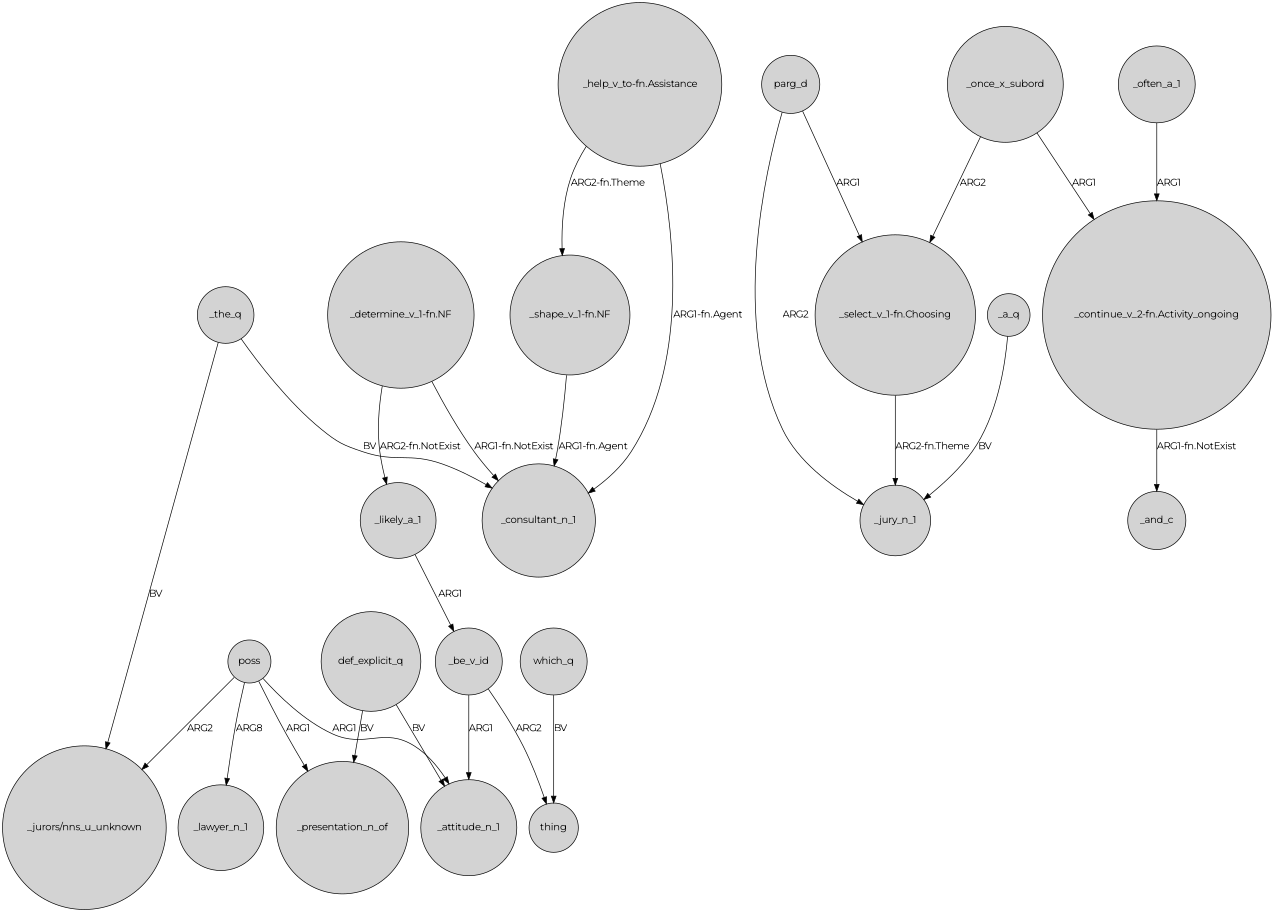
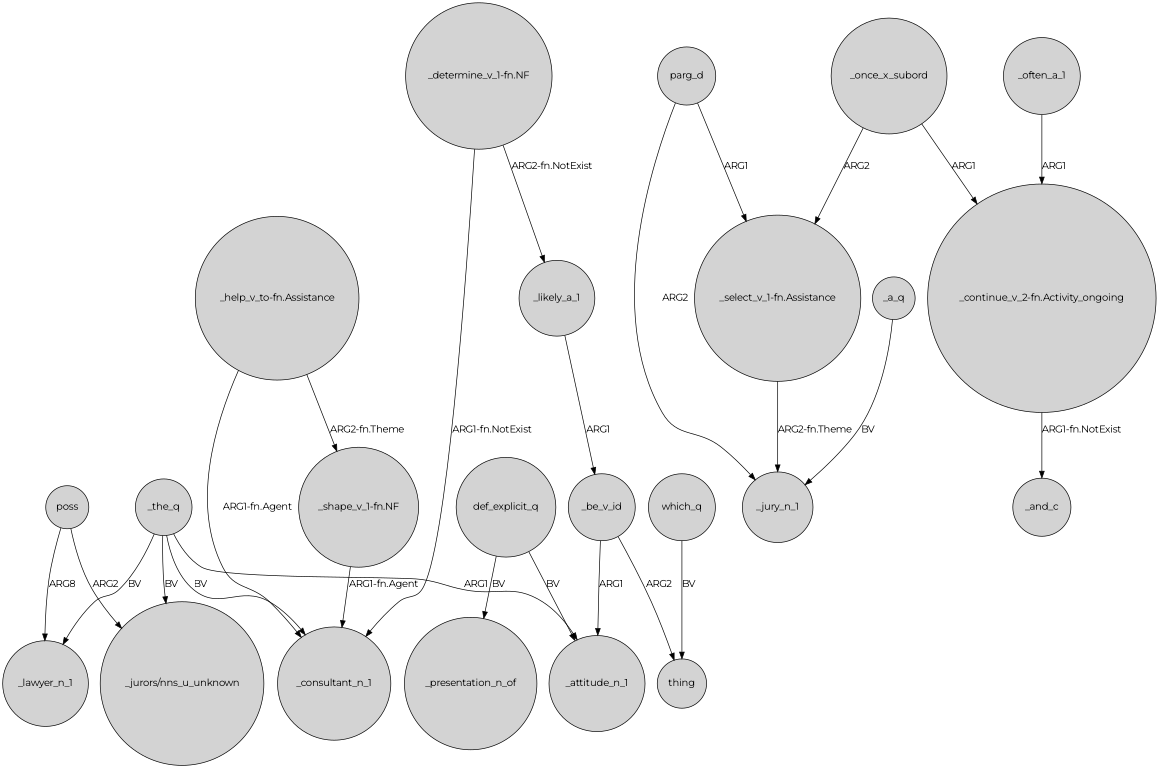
node "_select_v_1-fn.Choosing": label "_select_v_1-fn.Choosing" -> "_select_v_1-fn.Assistance"
edge "_the_q" -> "_lawyer_n_1": added, label "BV"
edge "poss" -> "_presentation_n_of": removed, label "ARG1"
edge "poss" -> "_attitude_n_1": now "_the_q" -> "_attitude_n_1"
